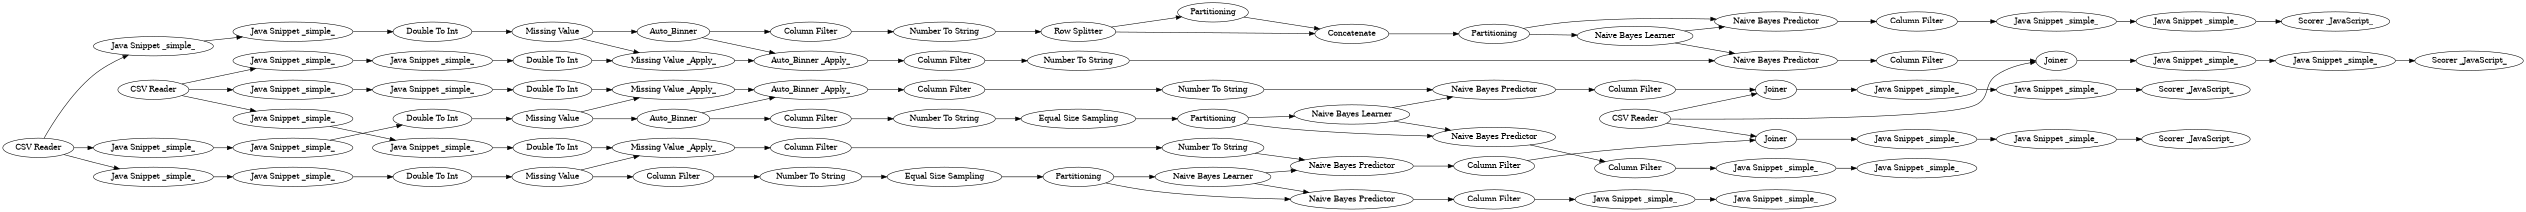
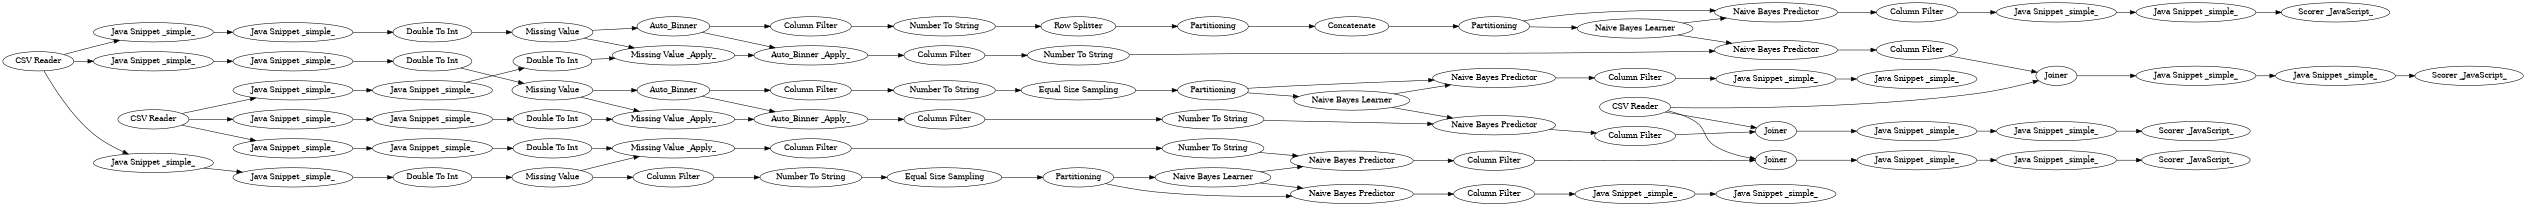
edge "Row Splitter" -> "Concatenate": removed
